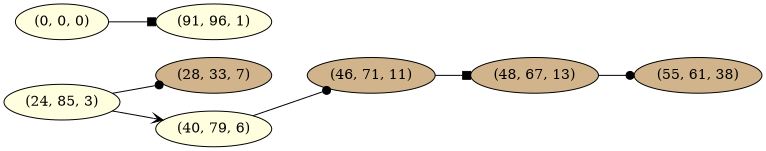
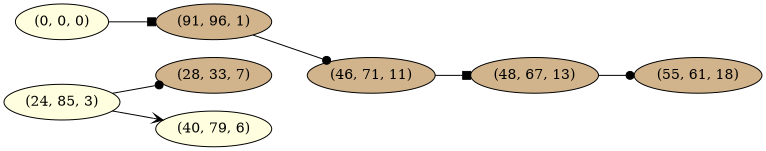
node "(91, 96, 1)": fillcolor lightyellow -> tan
node "(55, 61, 38)": label "(55, 61, 38)" -> "(55, 61, 18)"
edge "(40, 79, 6)" -> "(46, 71, 11)": now "(91, 96, 1)" -> "(46, 71, 11)"
